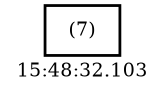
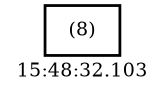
node "(7)": label "(7)" -> "(8)"
